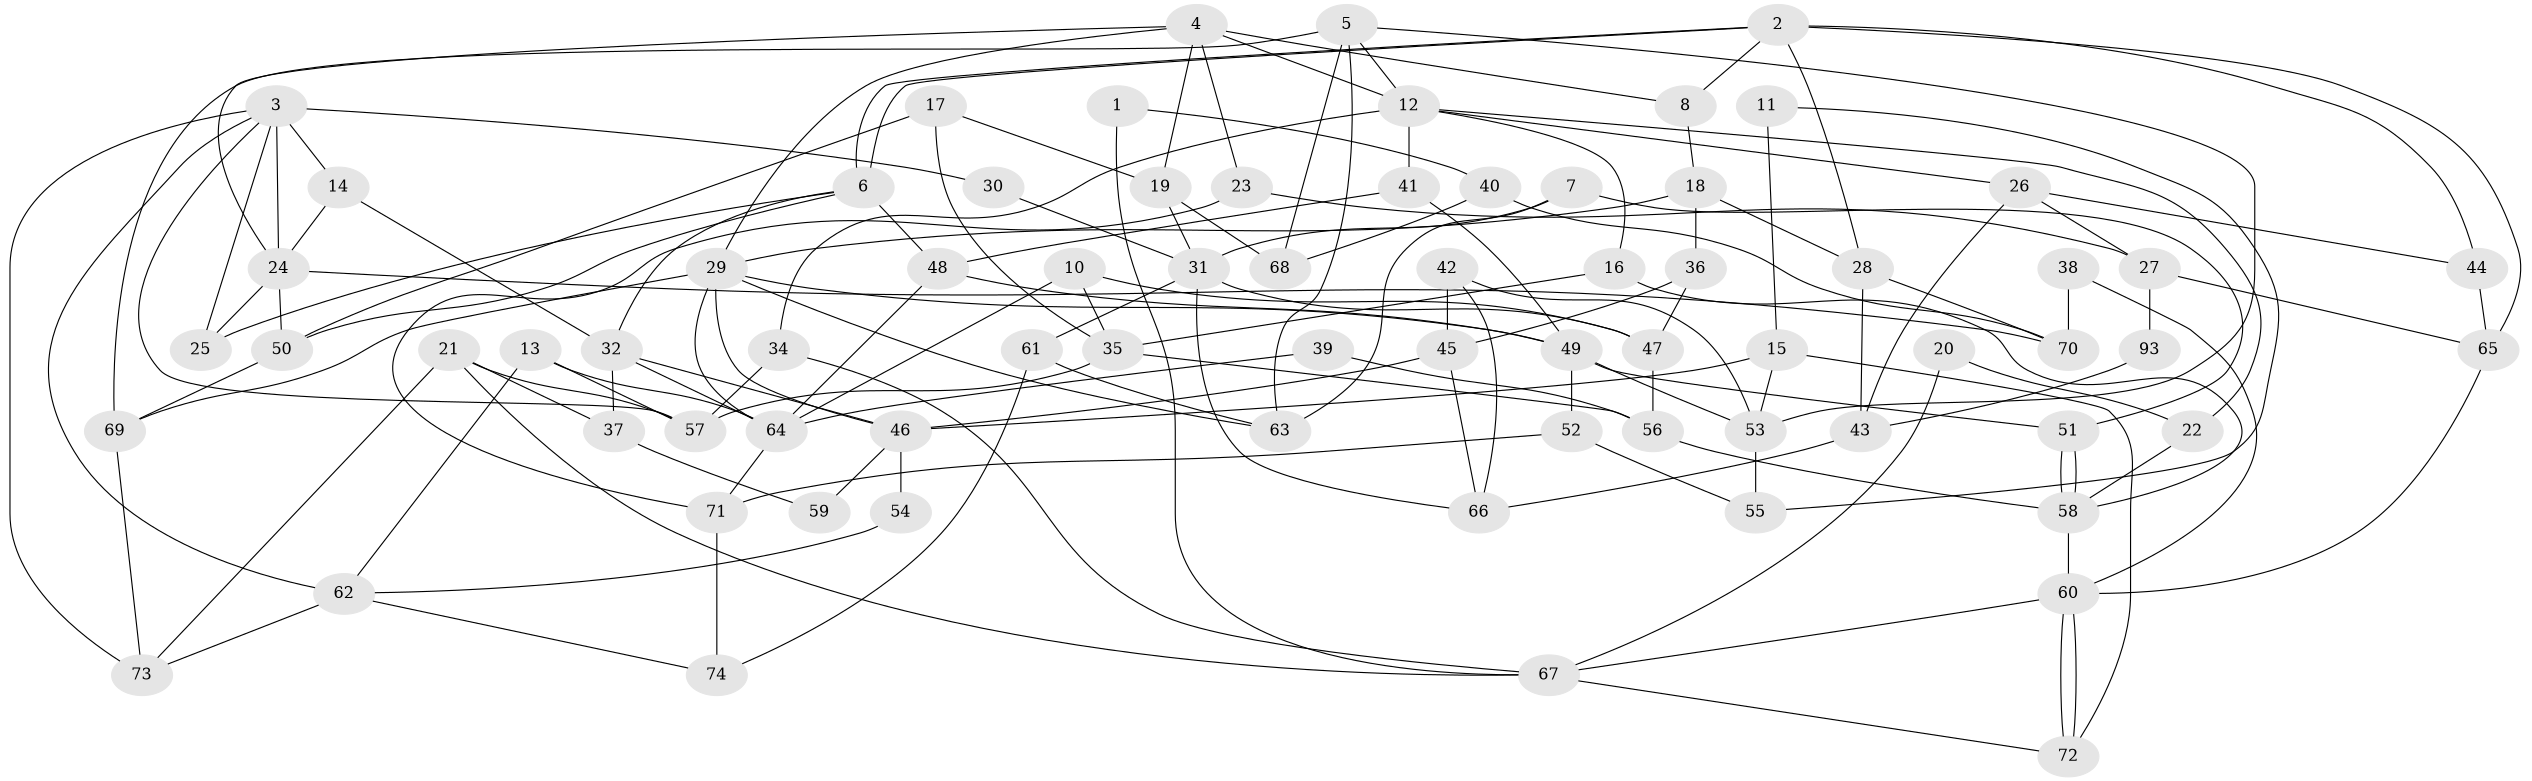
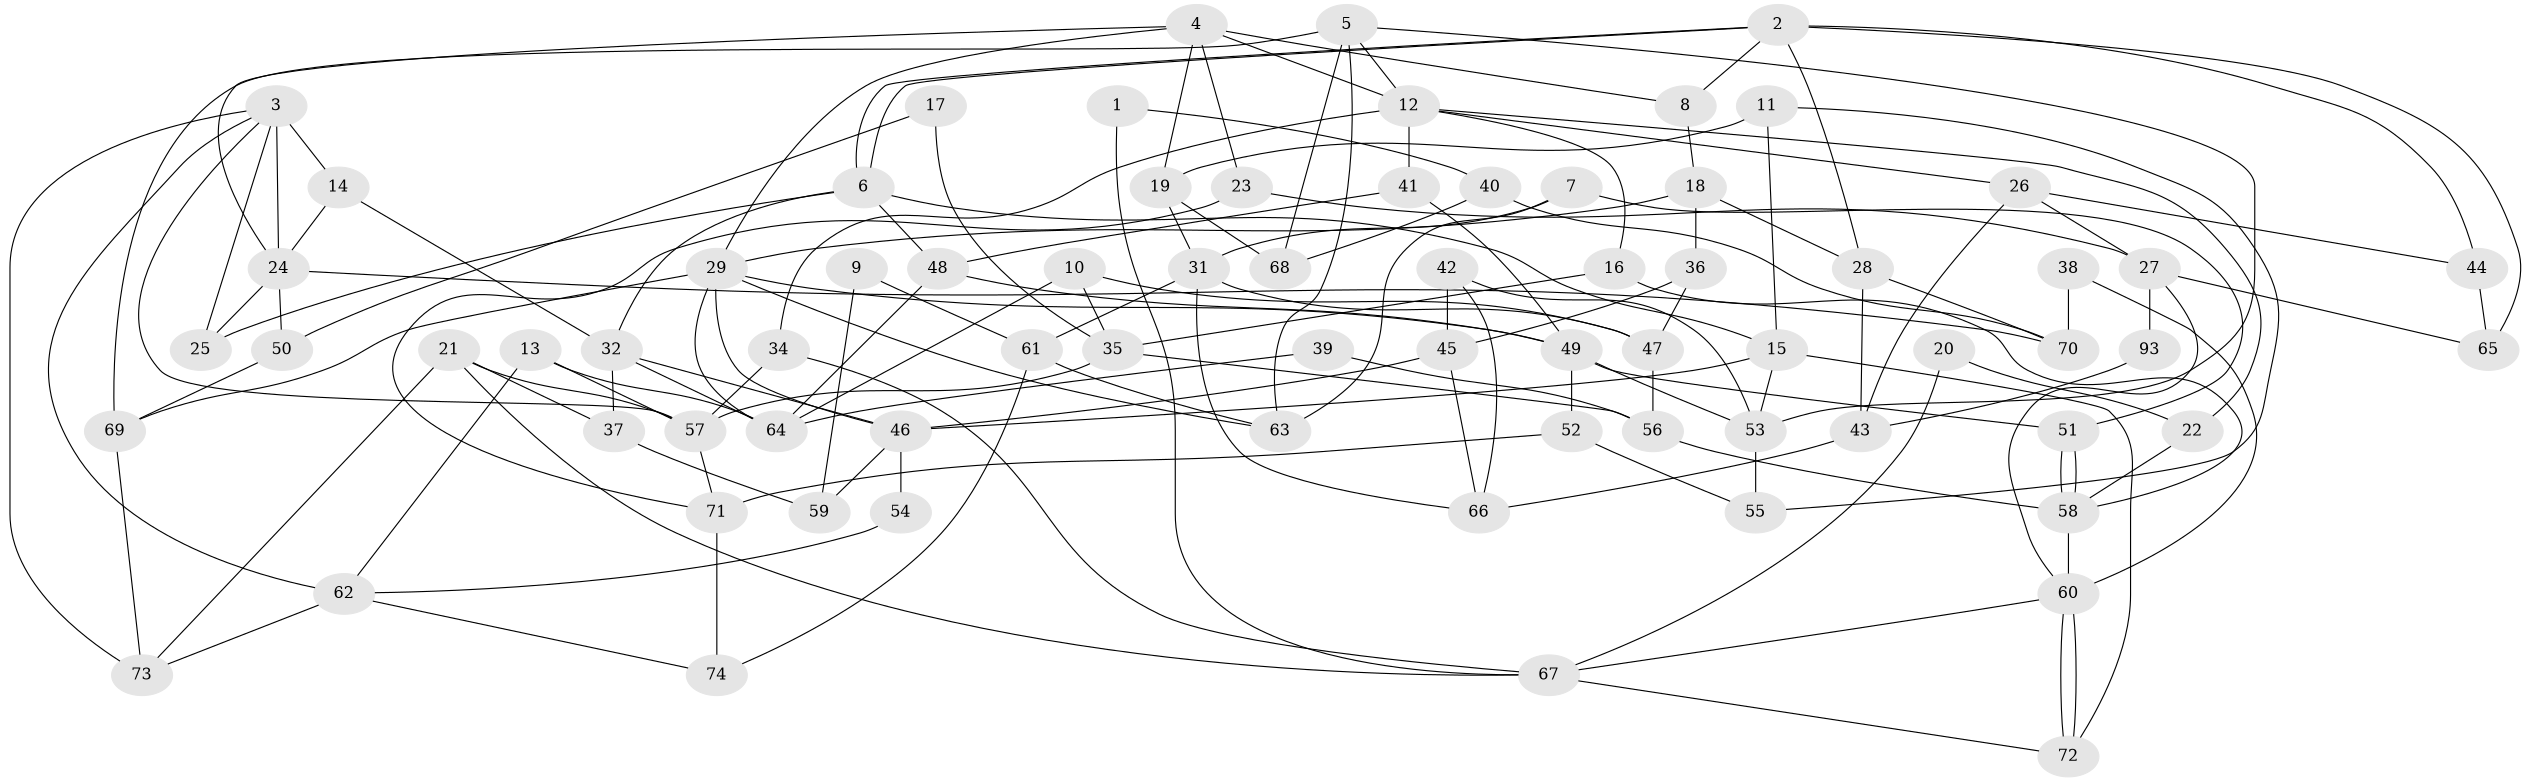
edge "17" -- "19": now "11" -- "19"
node "30": removed
node "9": added
edge "6" -- "50": now "6" -- "15"
edge "64" -- "71": now "57" -- "71"
edge "65" -- "60": now "27" -- "60"
